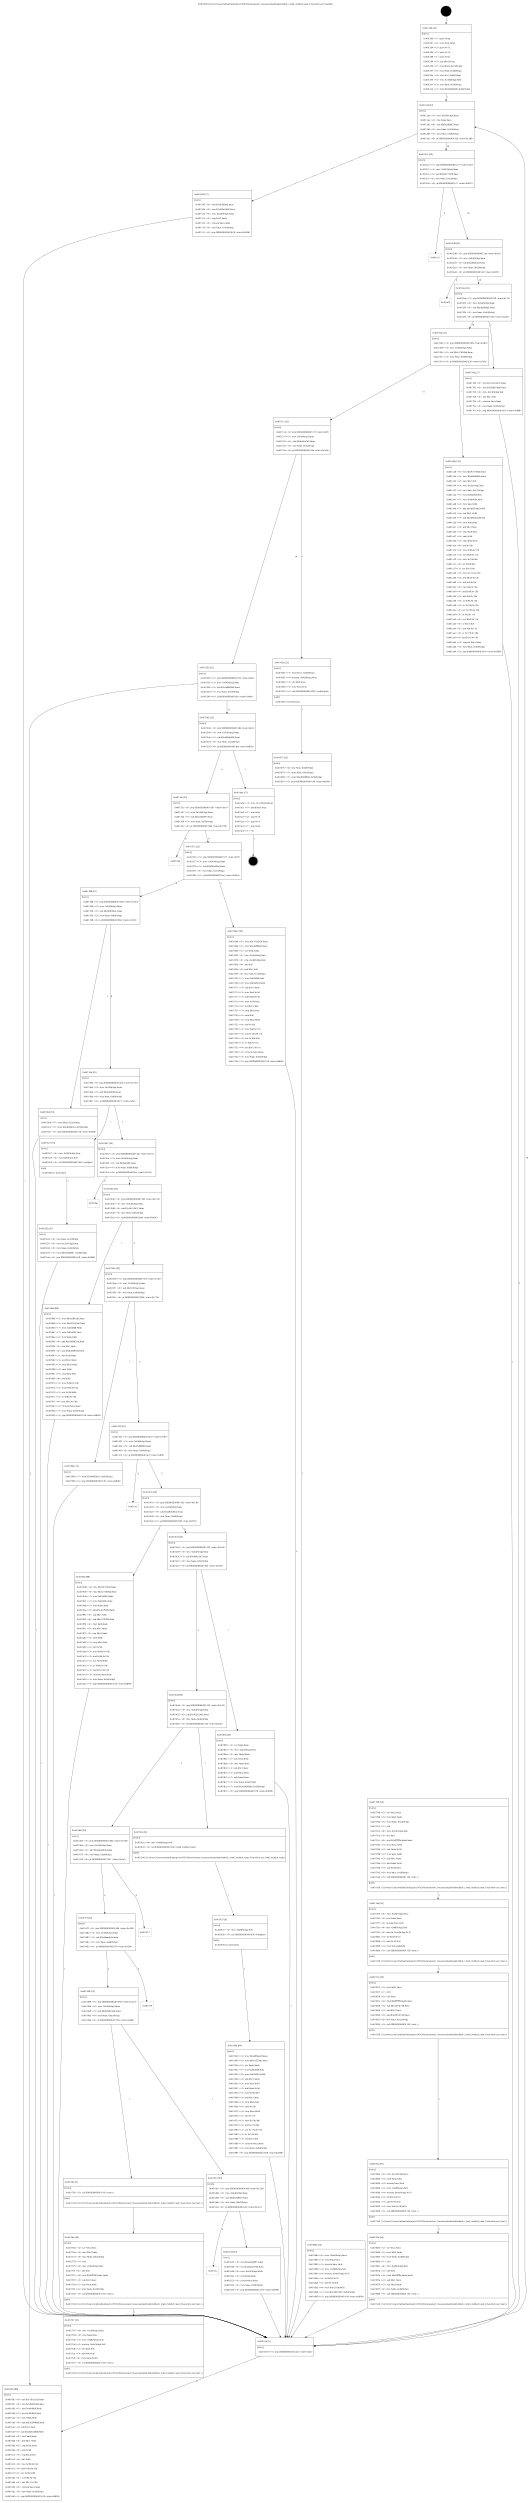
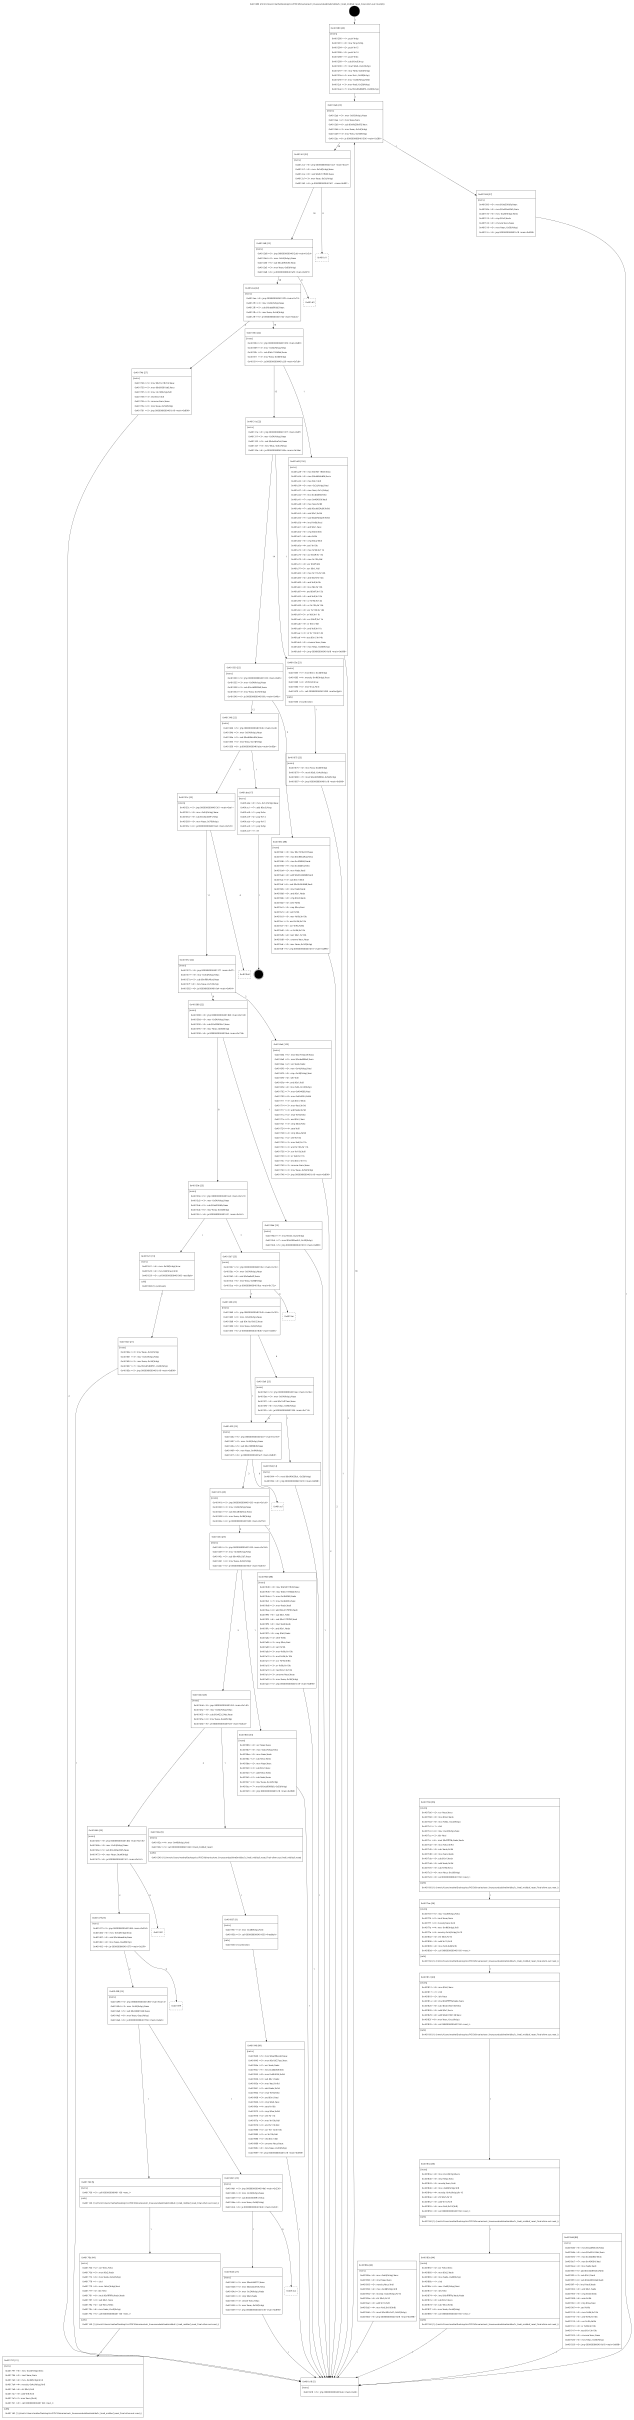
edge "0x4013d0 [25]" -> "0x4018d6 [88]": now "0x4013d0 [25]" -> "0x401402 [25]"
edge "0x401b18 [5]" -> "0x40168c [88]": reversed
